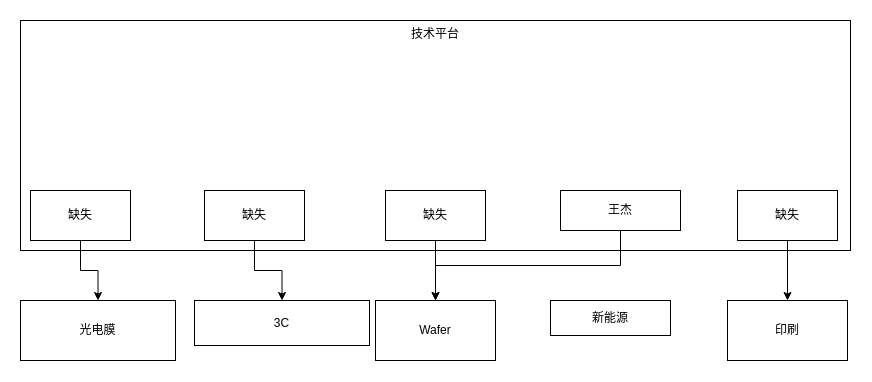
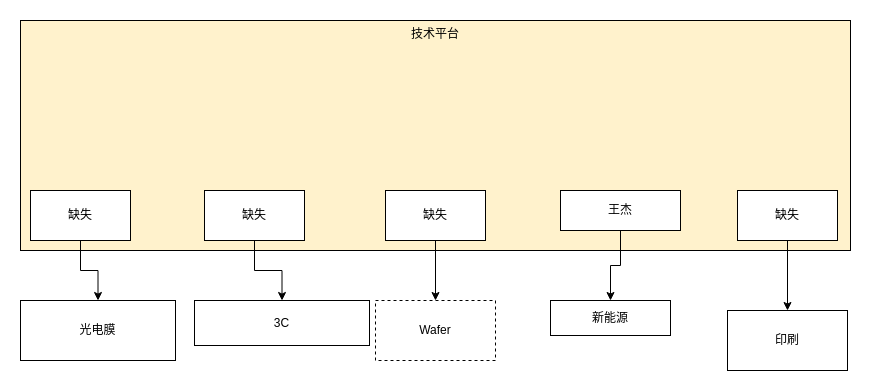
node "技术平台": fillcolor #ffffff -> #fff2cc
edge "王杰" -> "Wafer": now "王杰" -> "新能源"
node "Wafer": style solid -> dashed
node "印刷": moved (788, 331) -> (788, 341)
